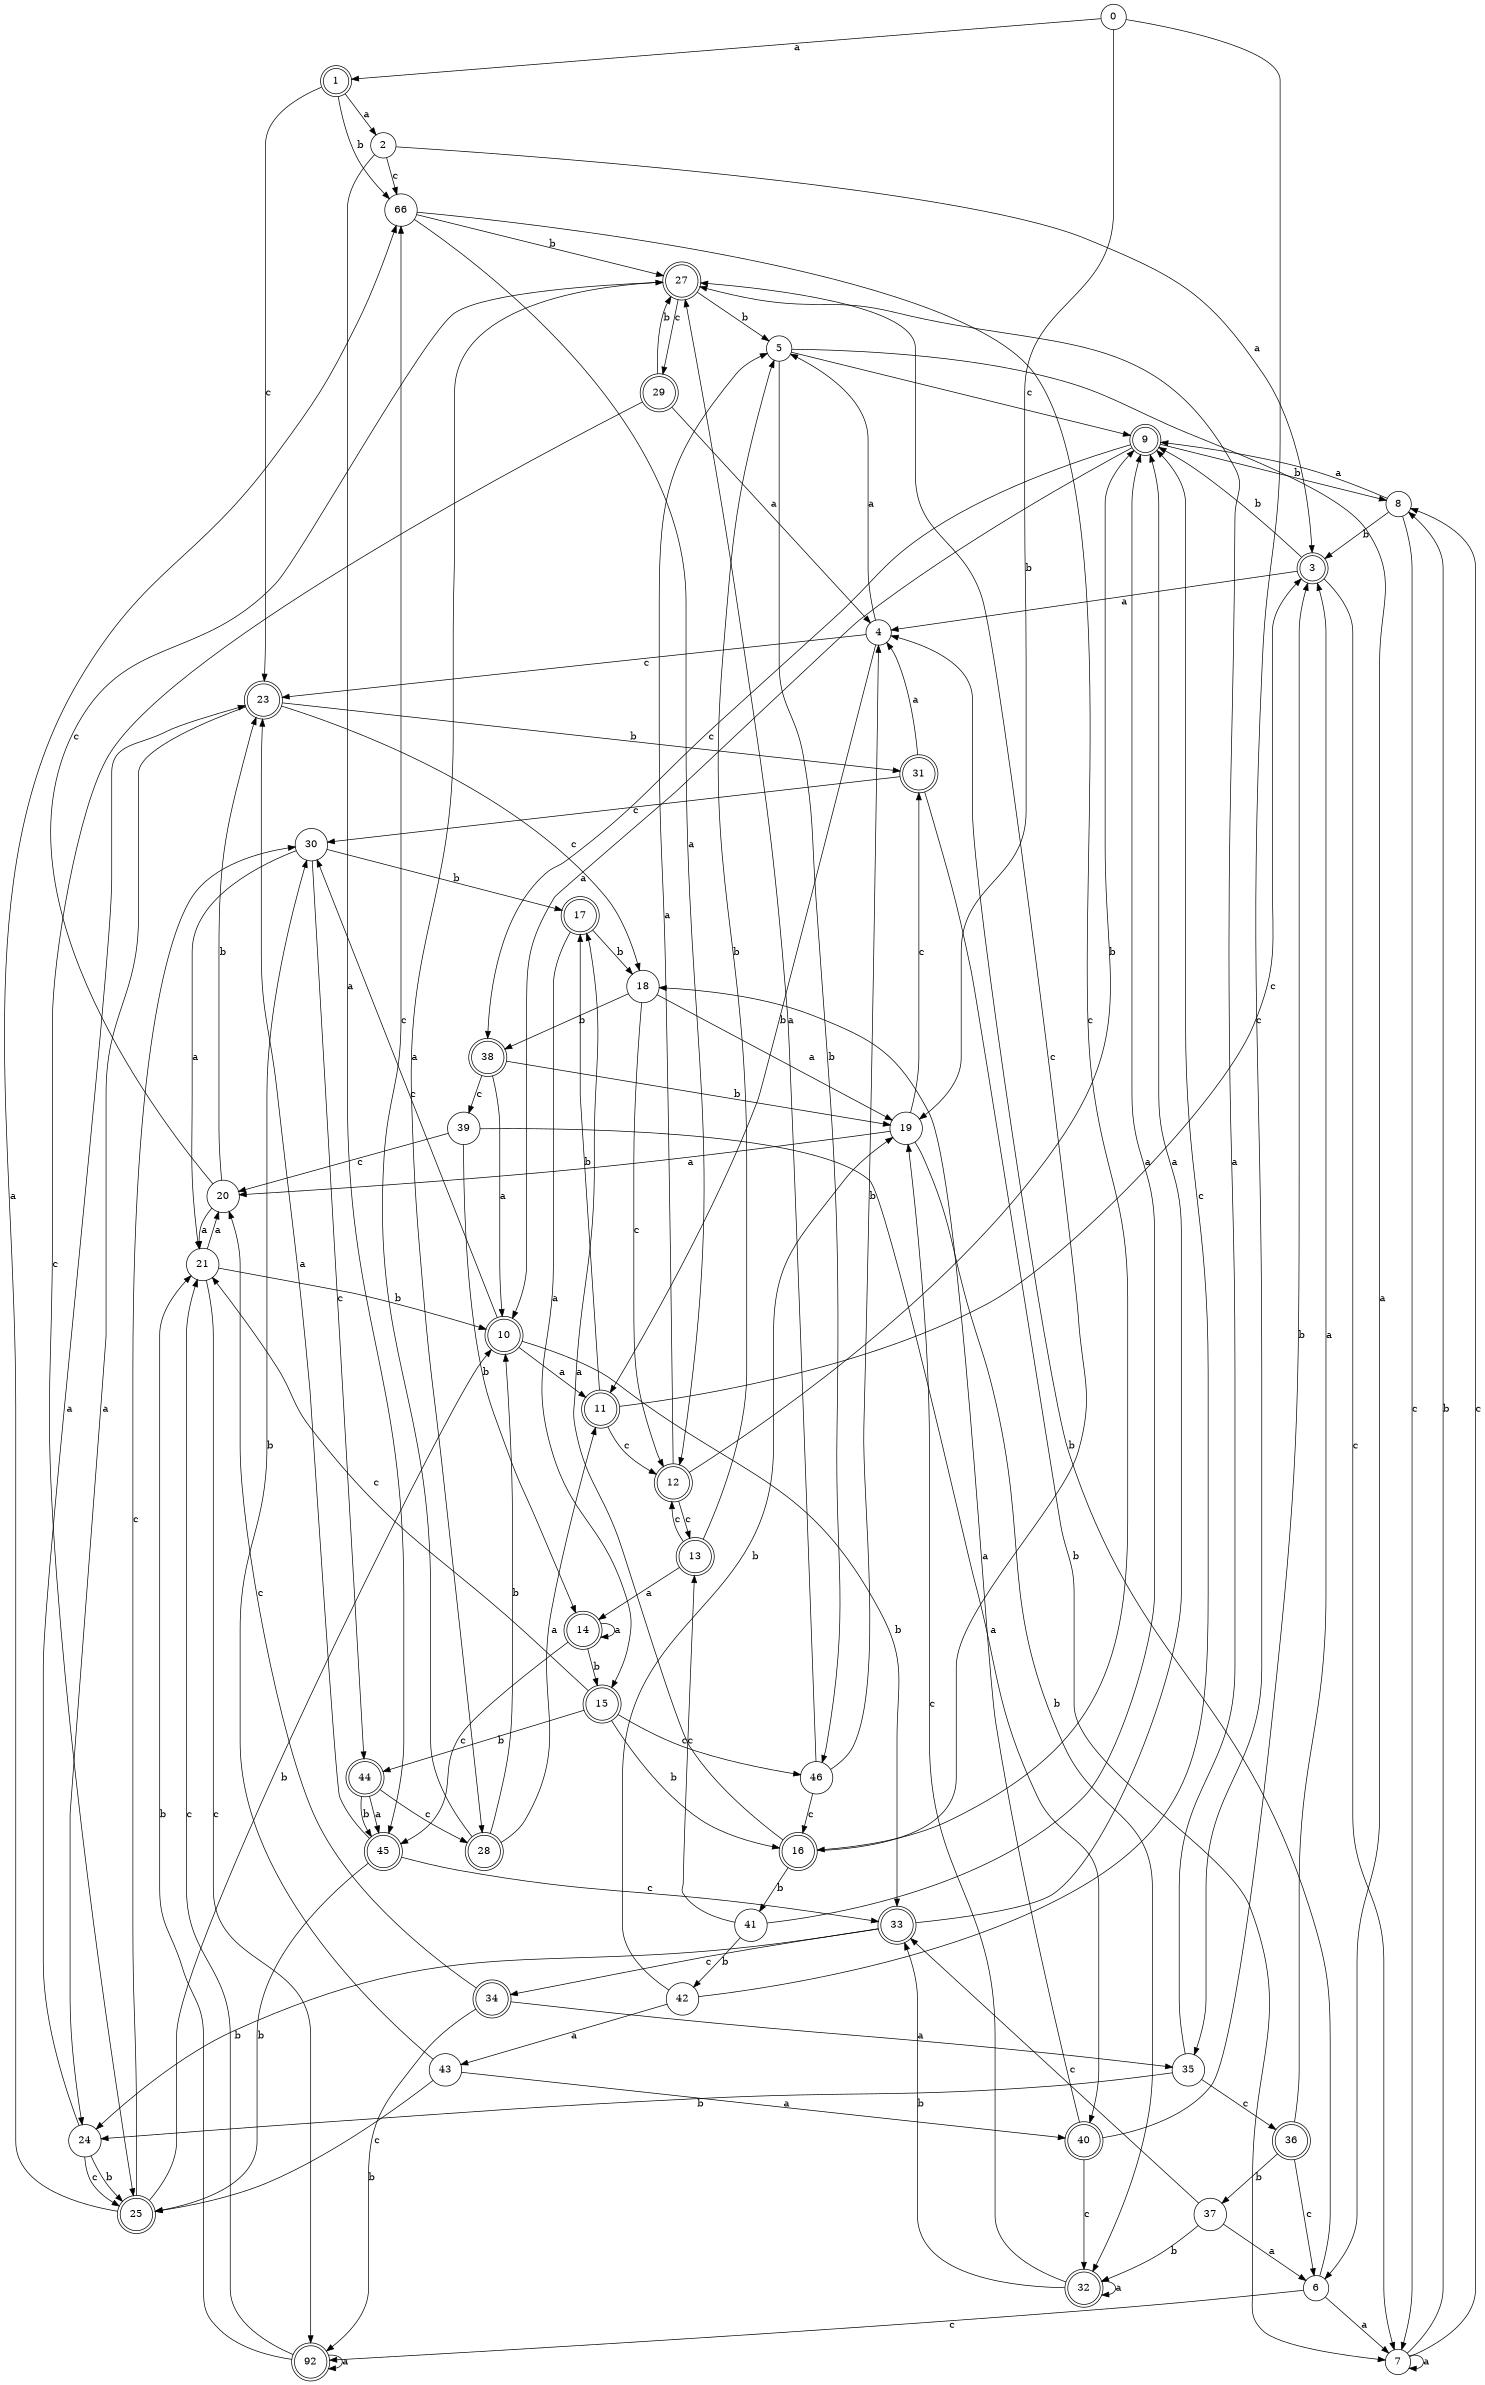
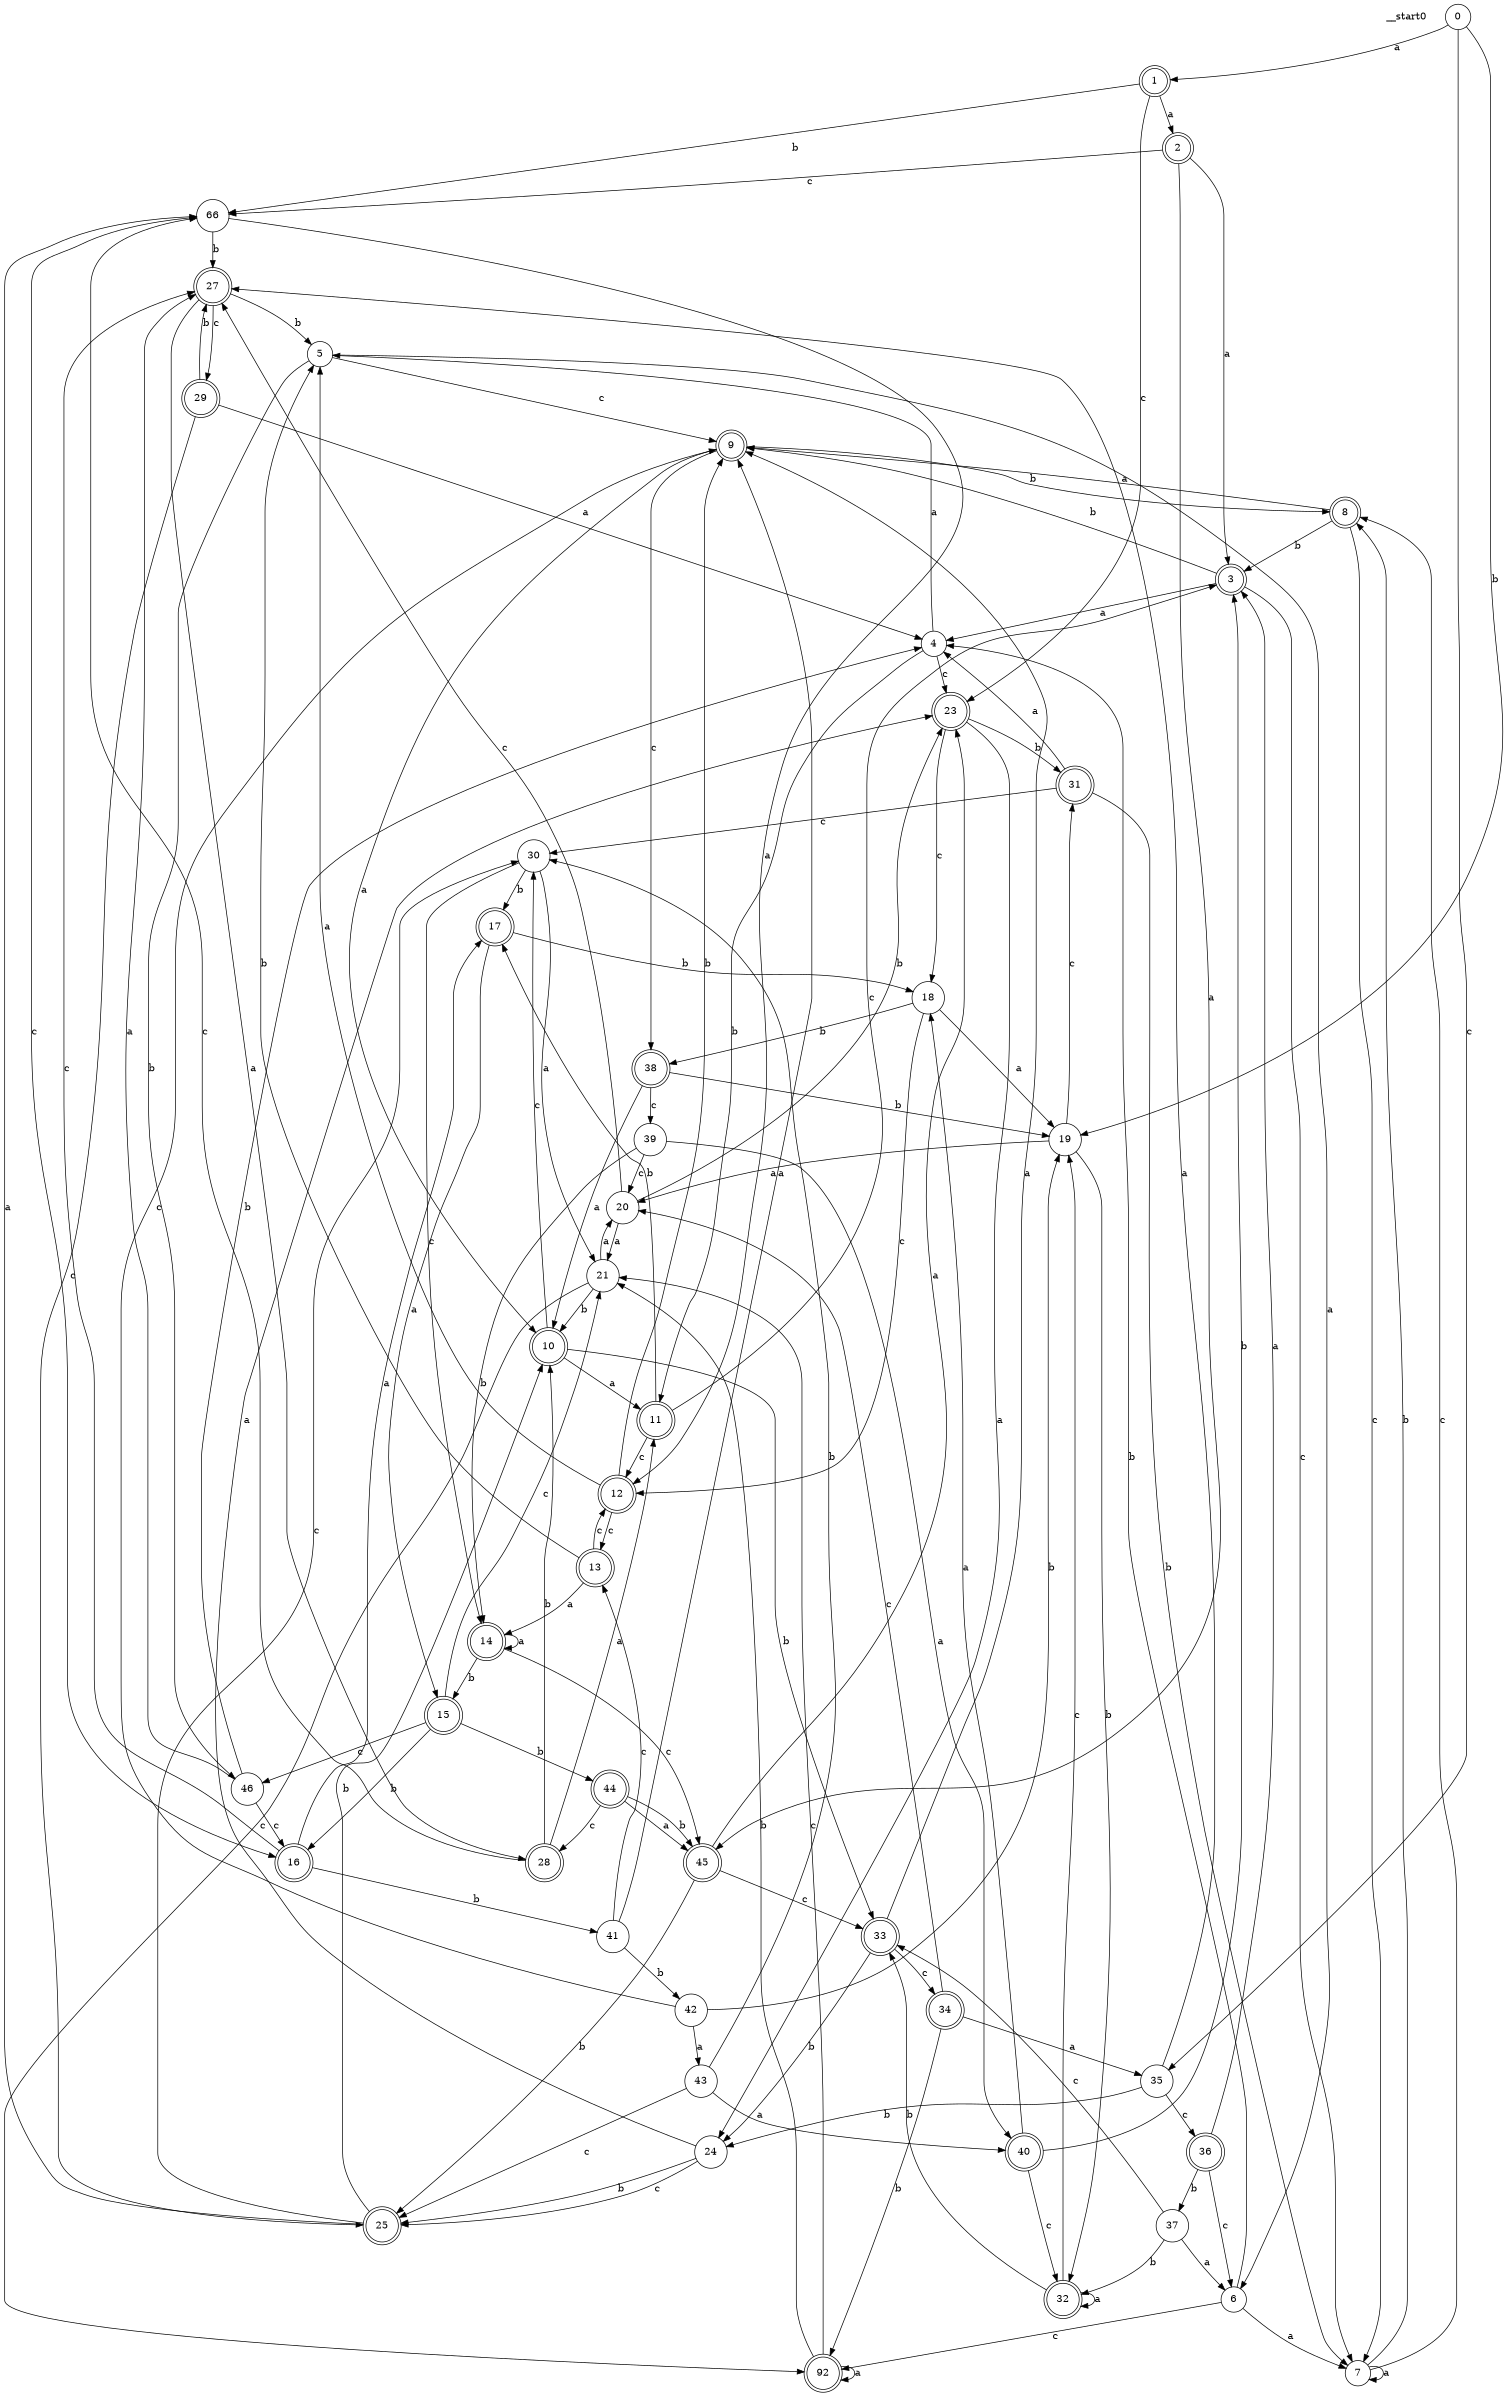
node "__start0": added
node "2": shape circle -> doublecircle
node "8": shape circle -> doublecircle
edge "30" -> "44": now "30" -> "14"
